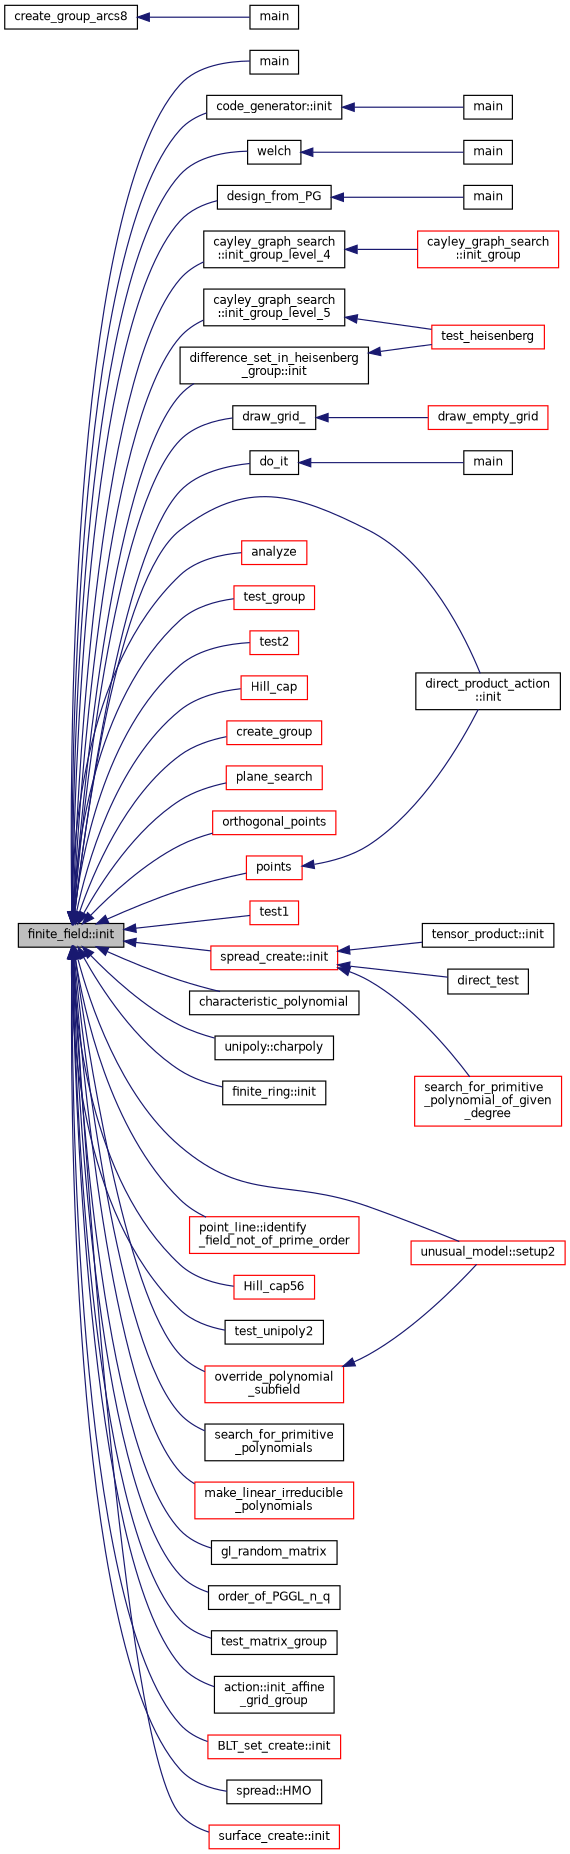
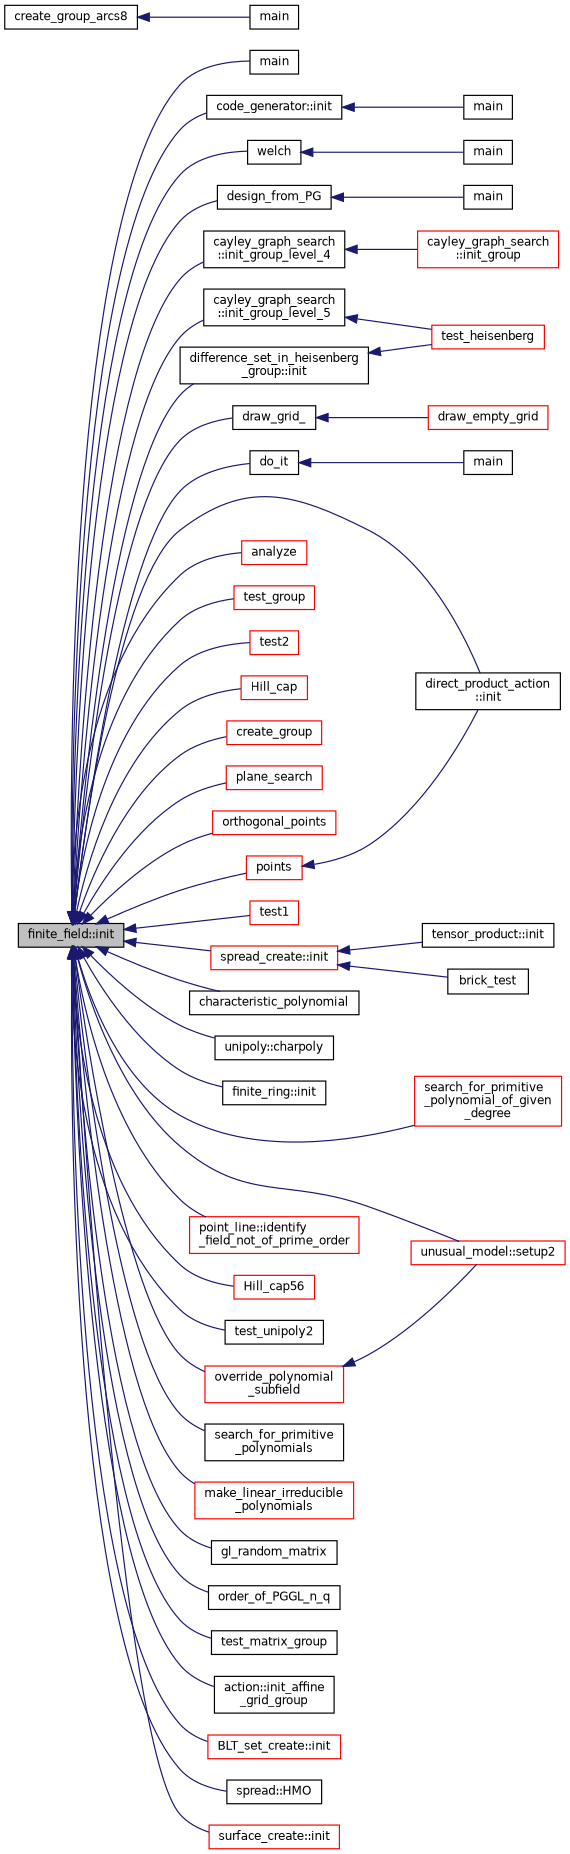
node "direct_test": label "direct_test" -> "brick_test"
edge "search_for_primitive _polynomial_of_given _degree" -> "spread_create::init": now "search_for_primitive _polynomial_of_given _degree" -> "finite_field::init"
